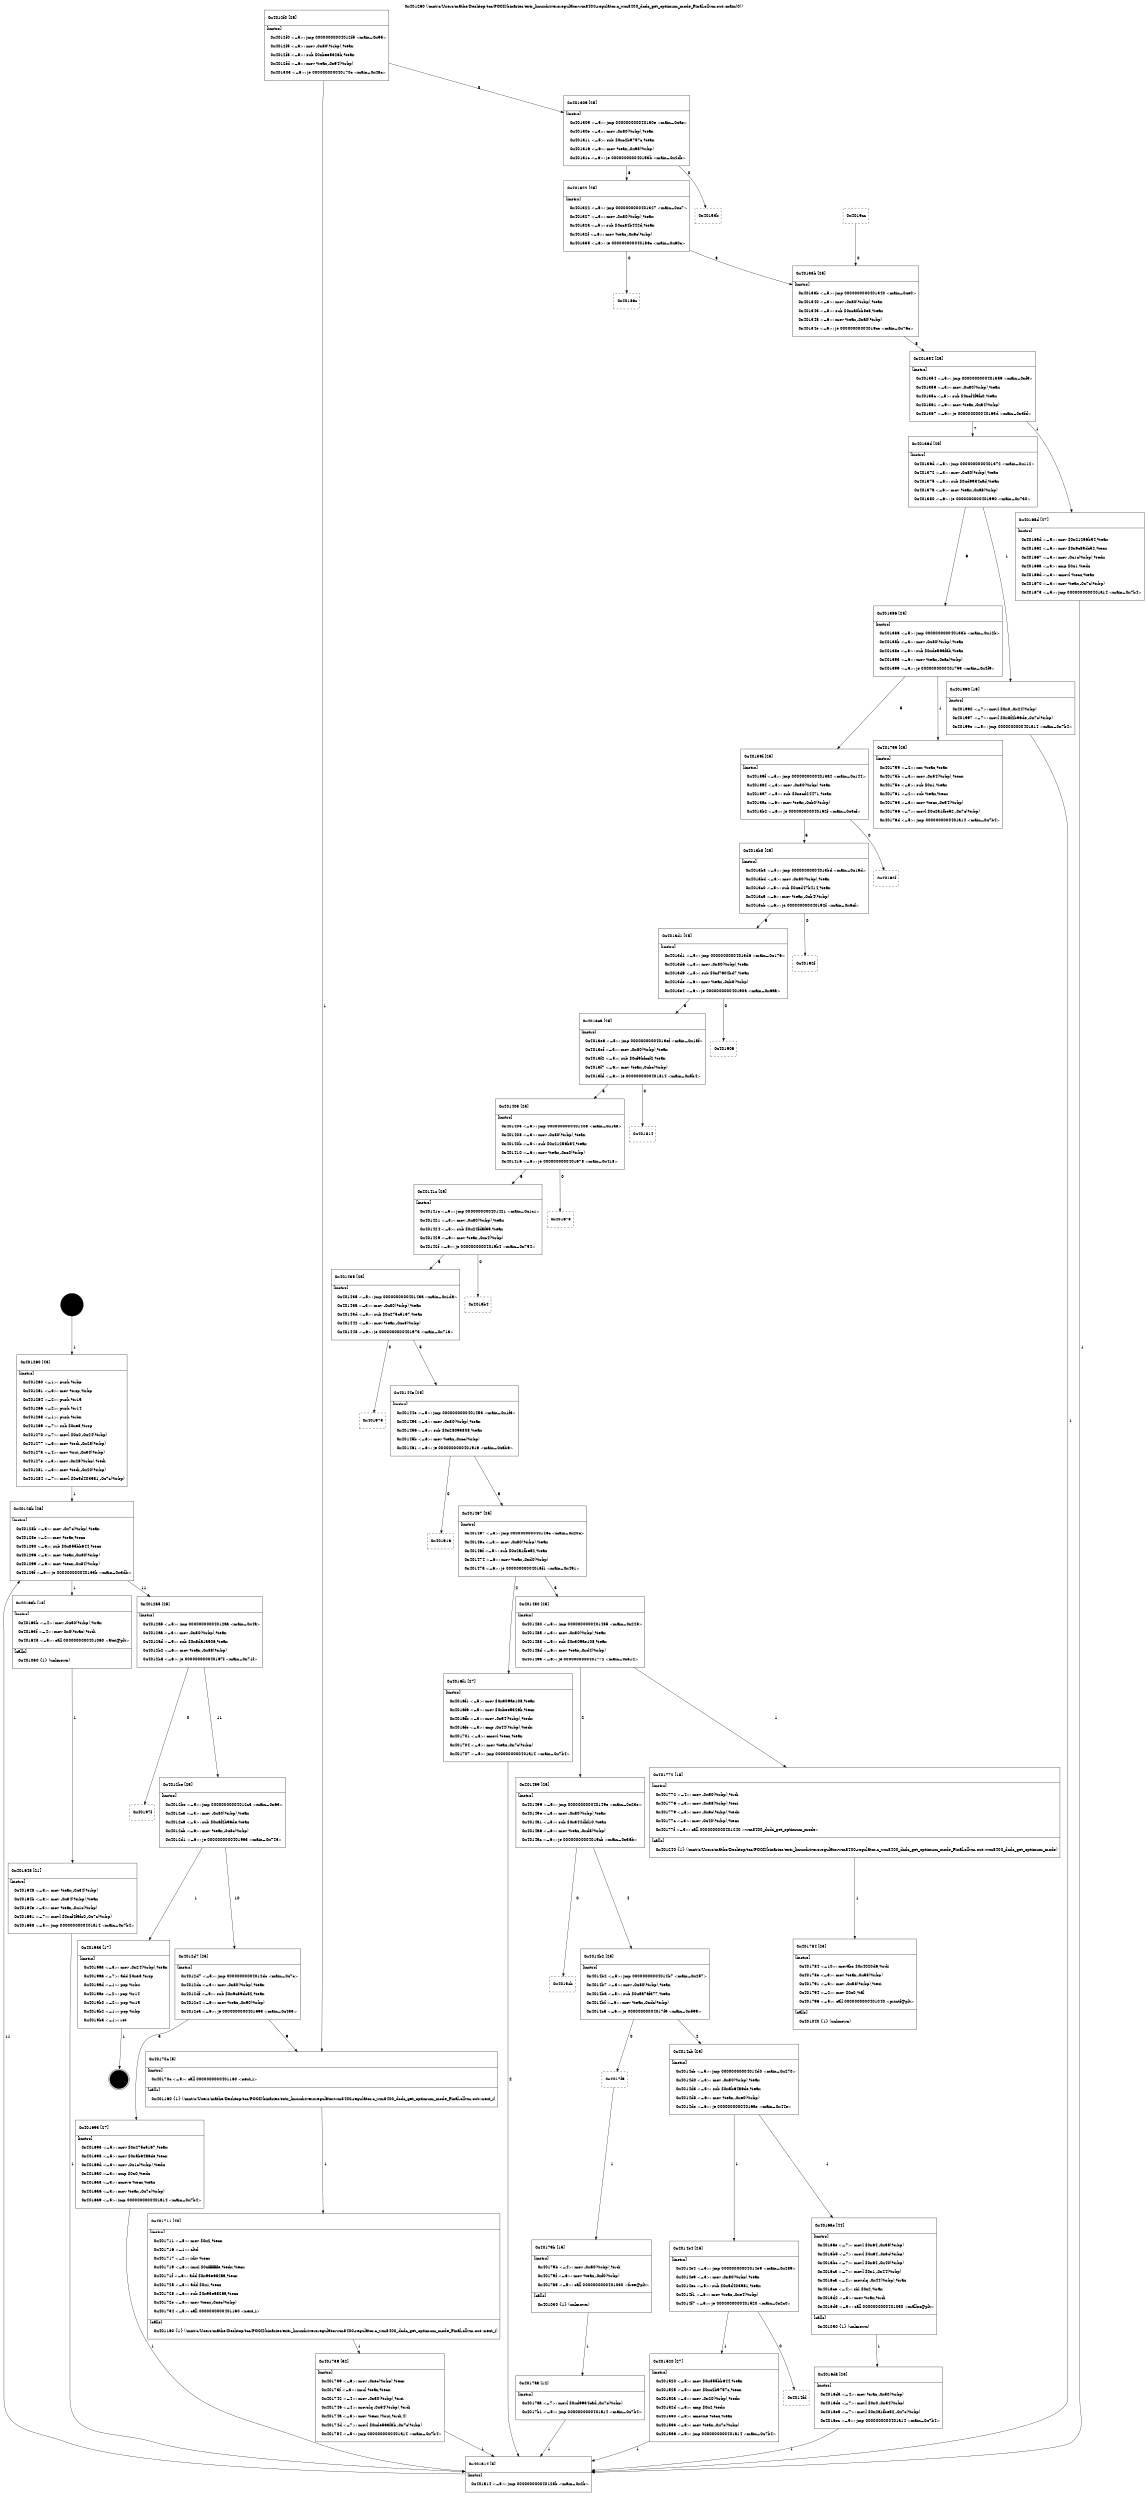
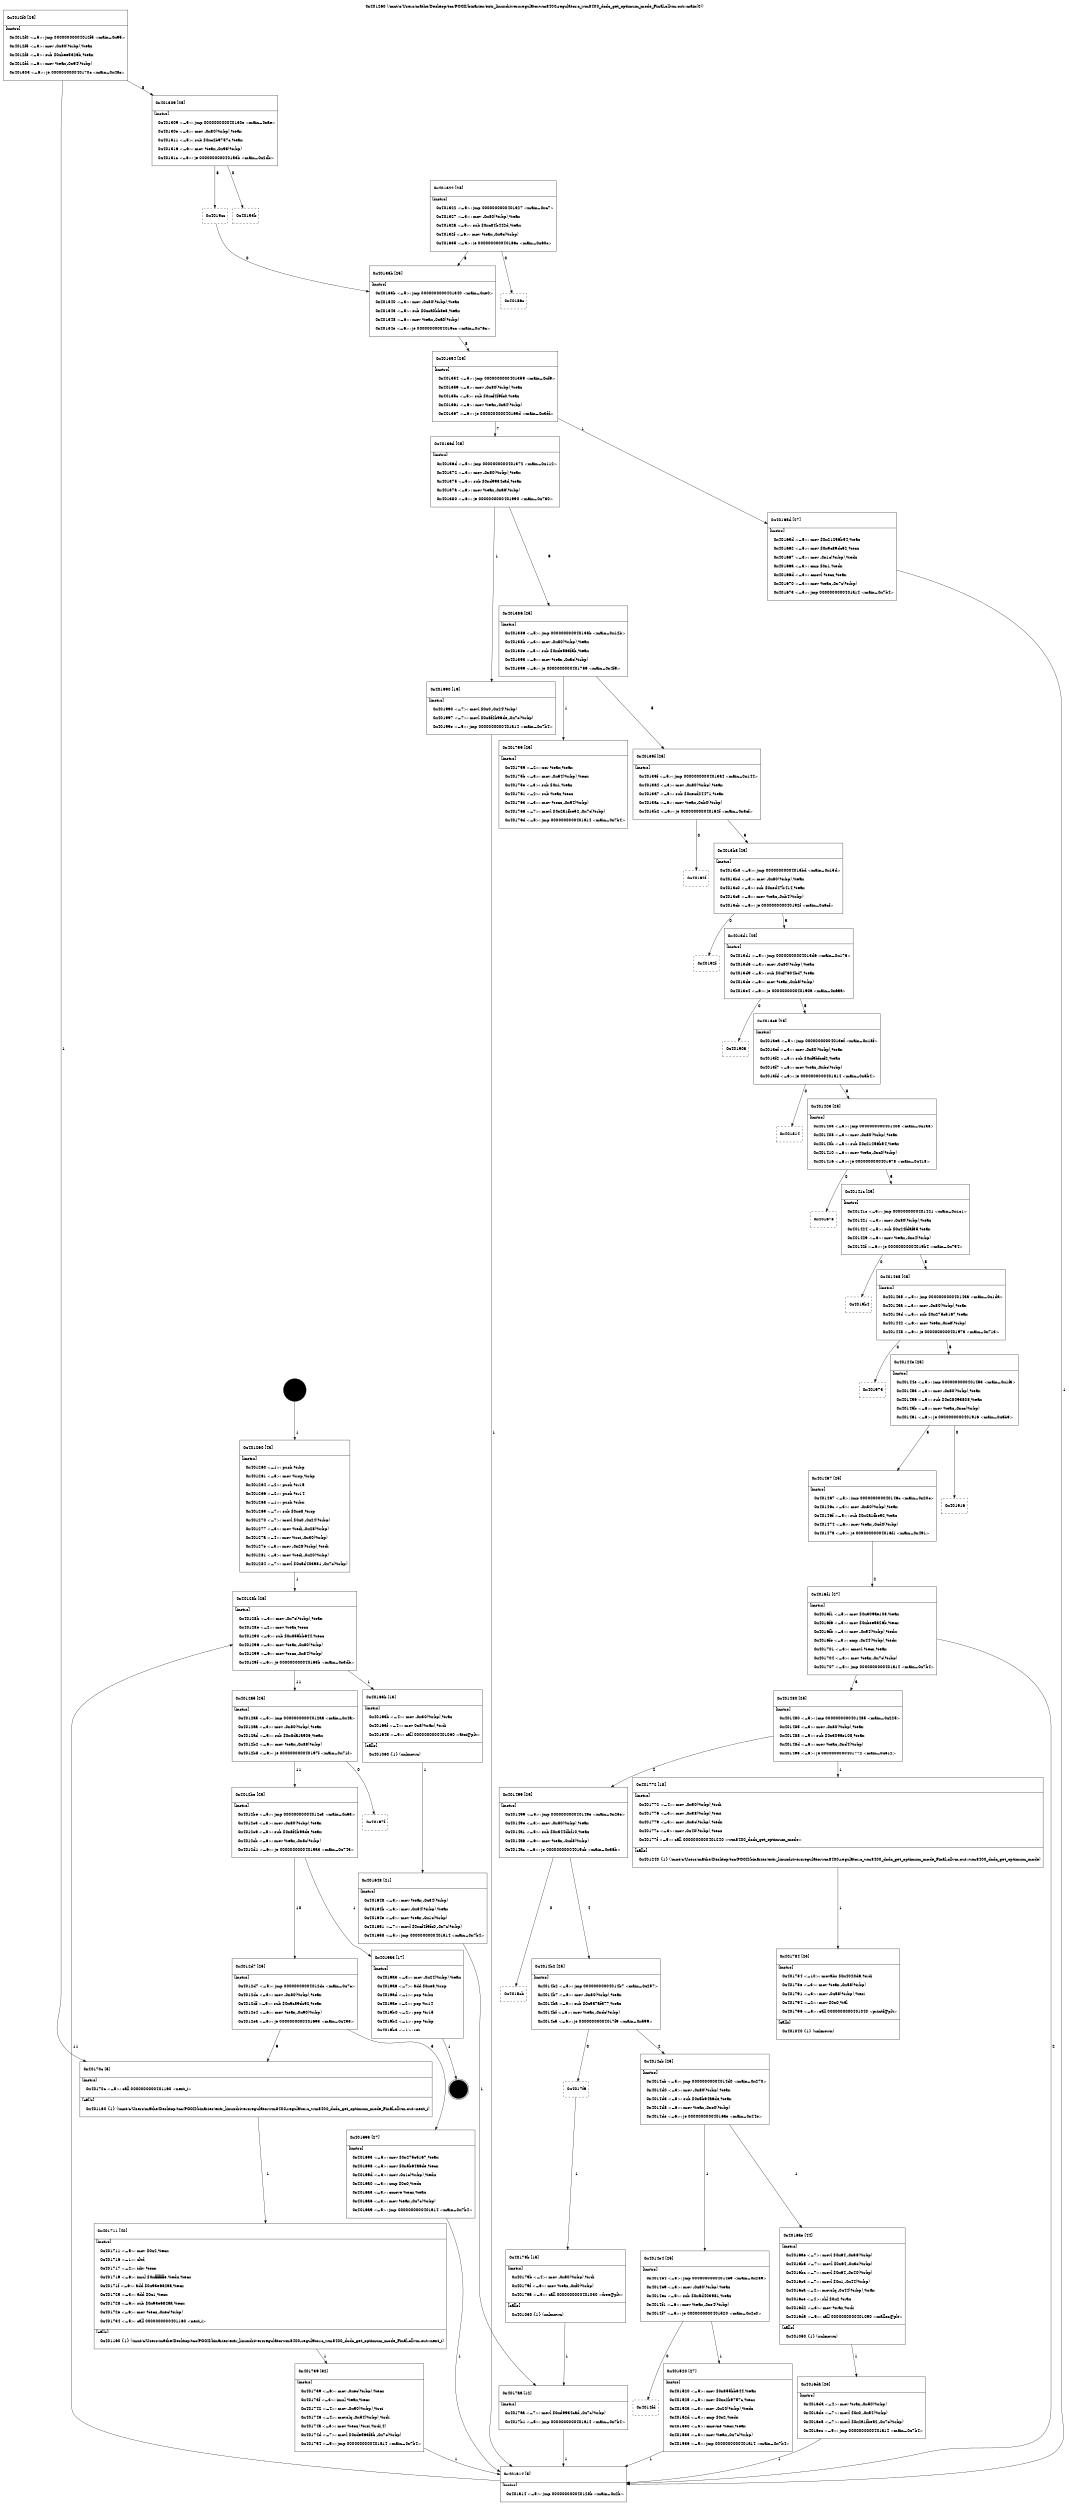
edge "0x401309 [25]" -> "0x401322 [25]": now "0x401309 [25]" -> "0x4019cc"
edge "0x401467 [25]" -> "0x401480 [25]": now "0x4016f1 [27]" -> "0x401480 [25]"
edge "0x401648 [21]" -> "0x401a14 [5]": now "0x401648 [21]" -> "0x4017aa [12]"
